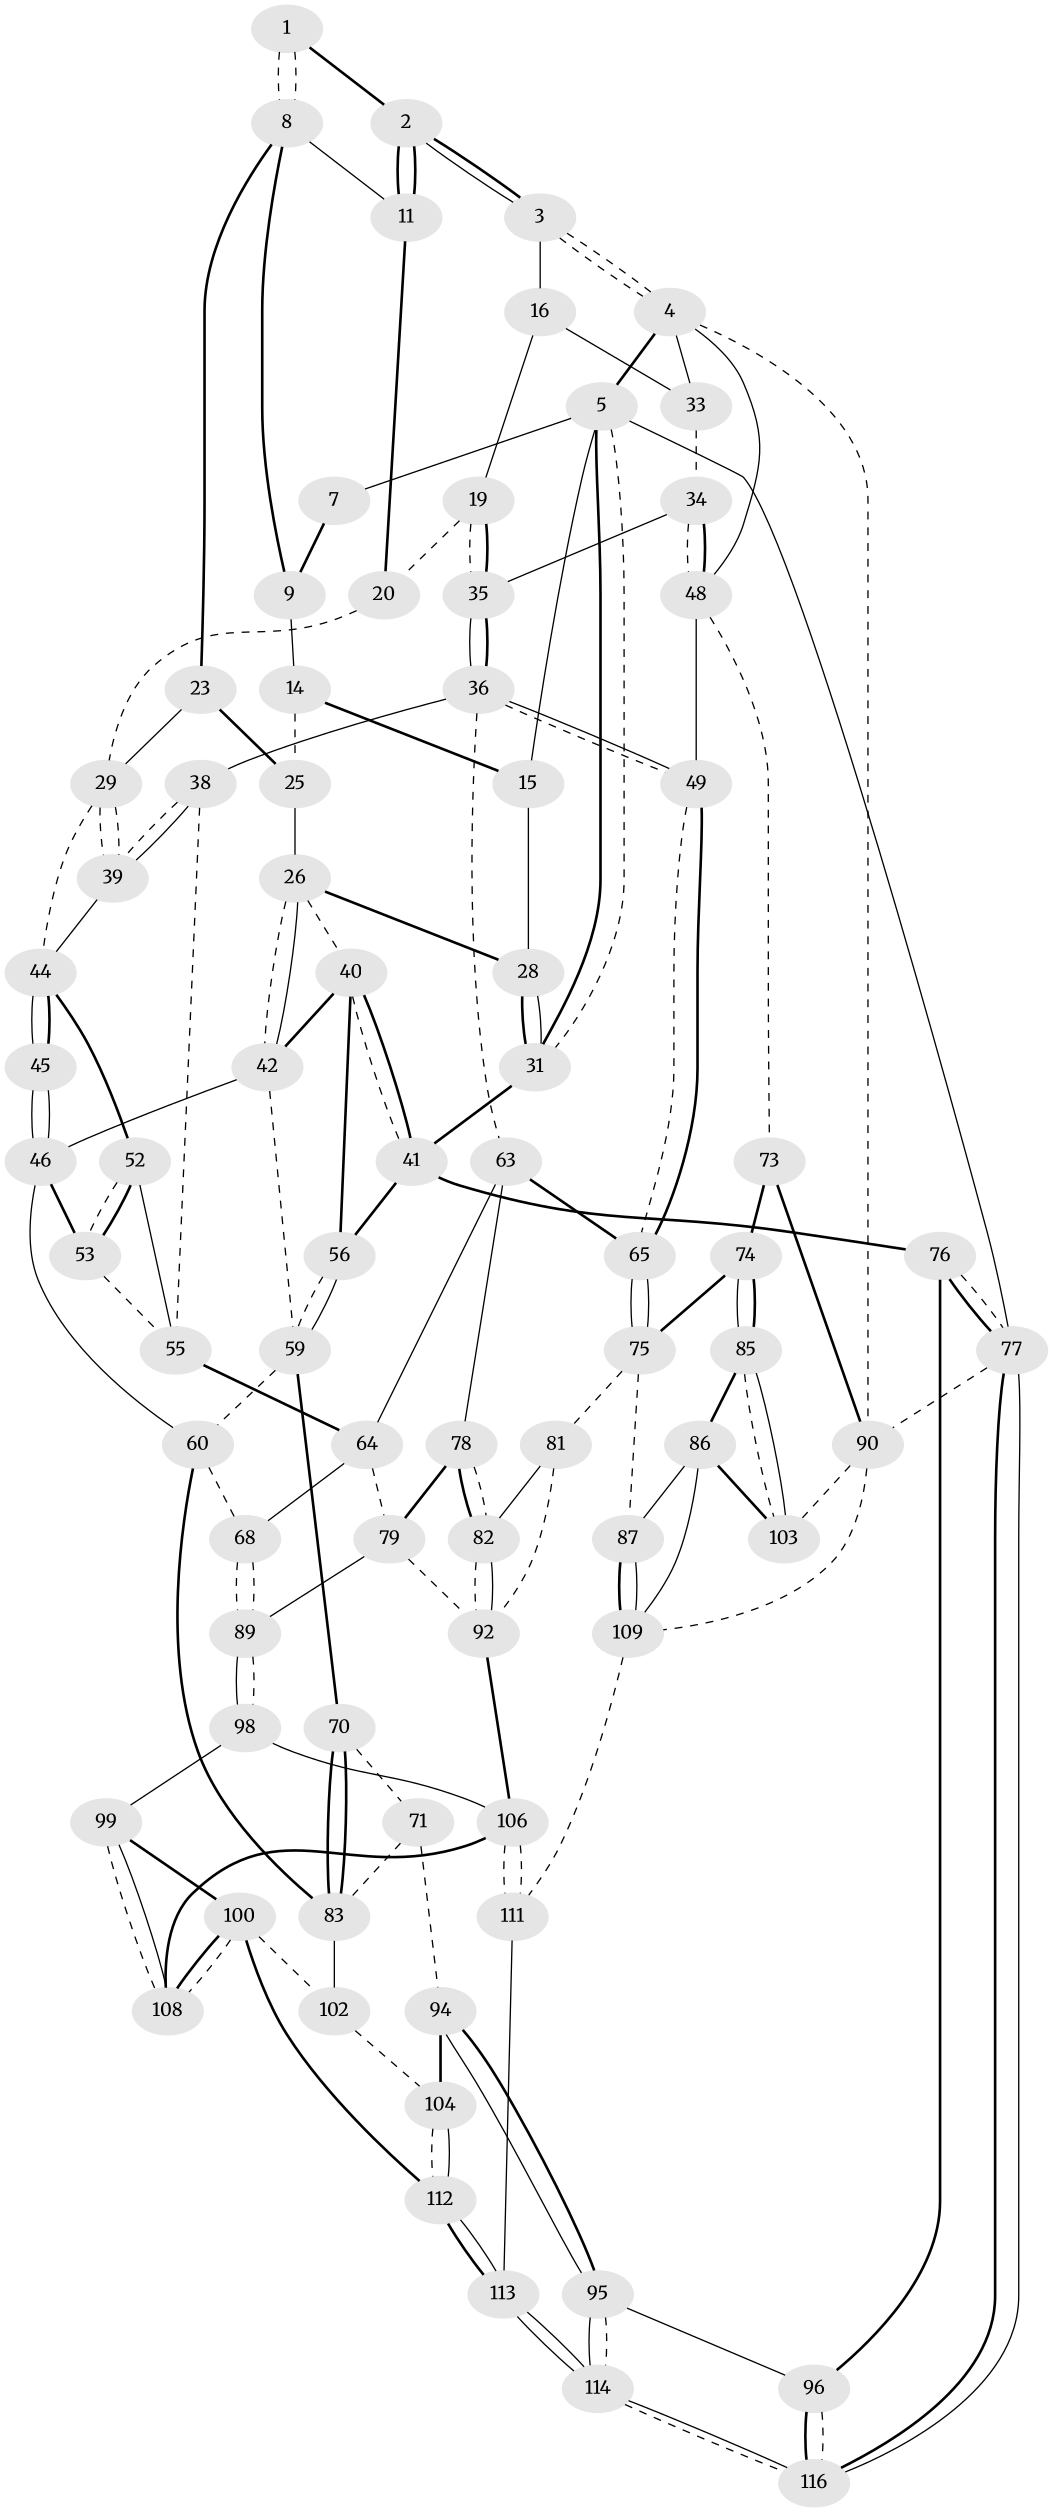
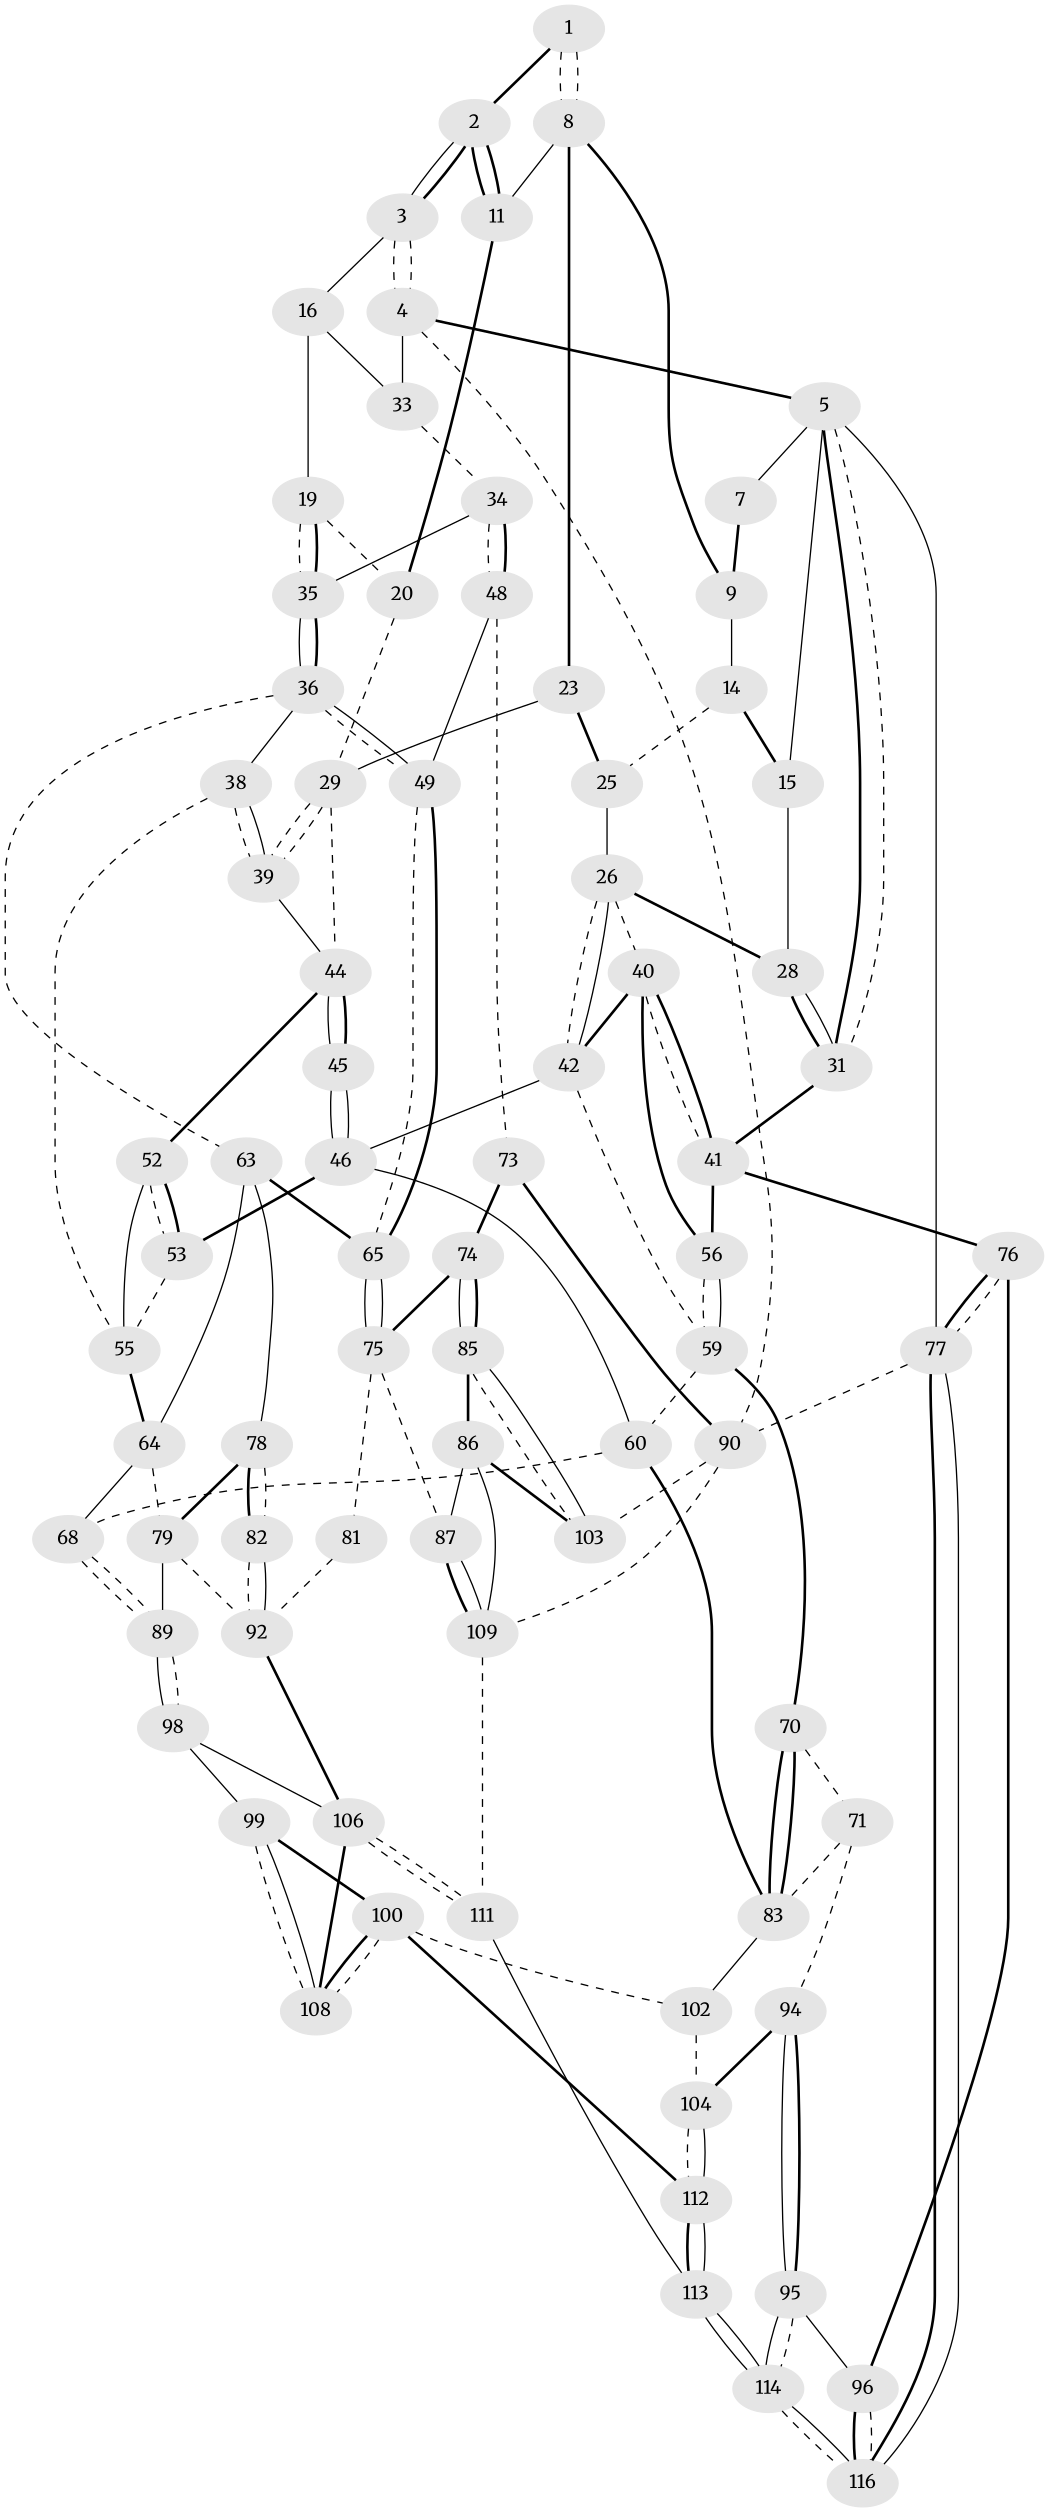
edge "4" -- "48": removed
edge "81" -- "82": removed
